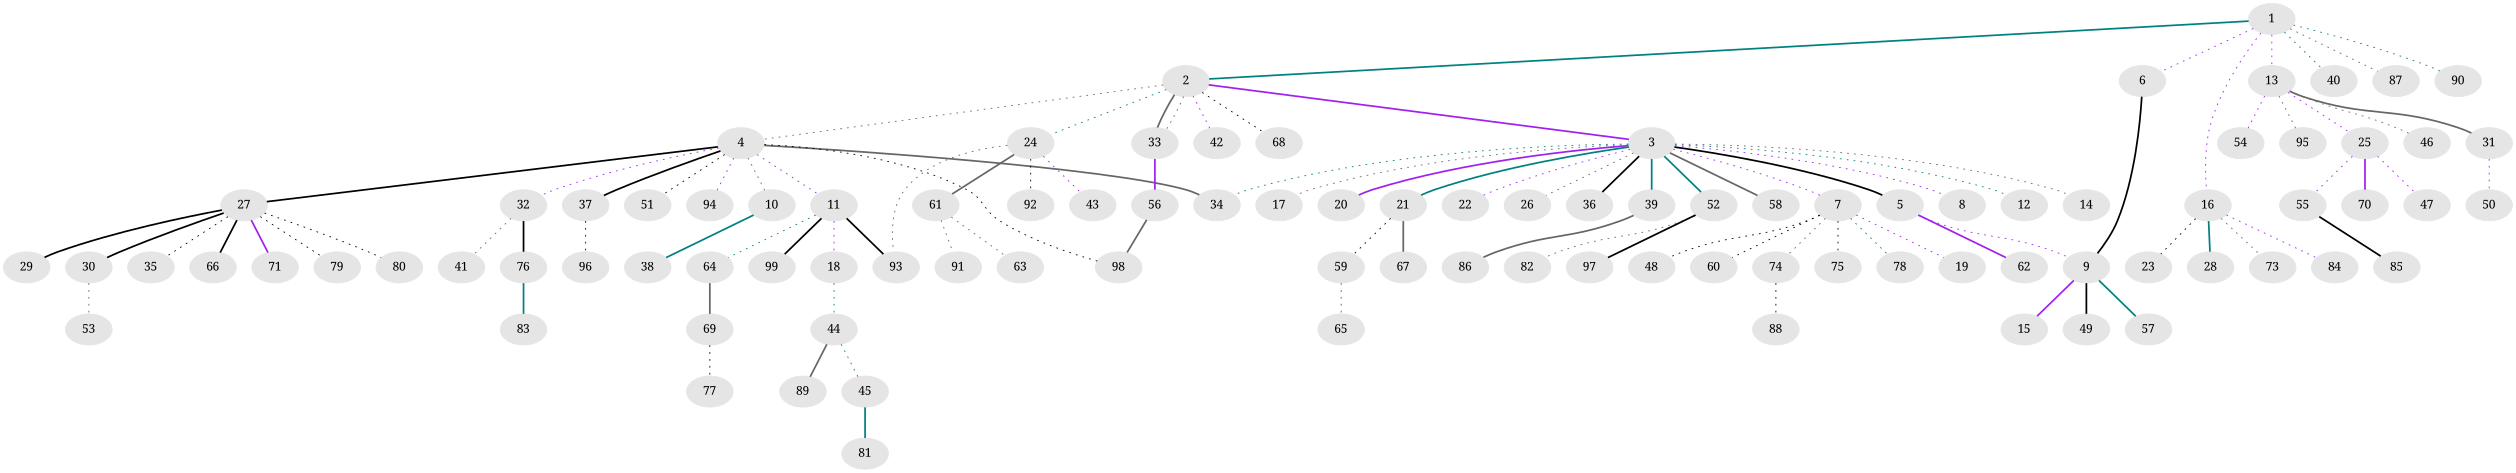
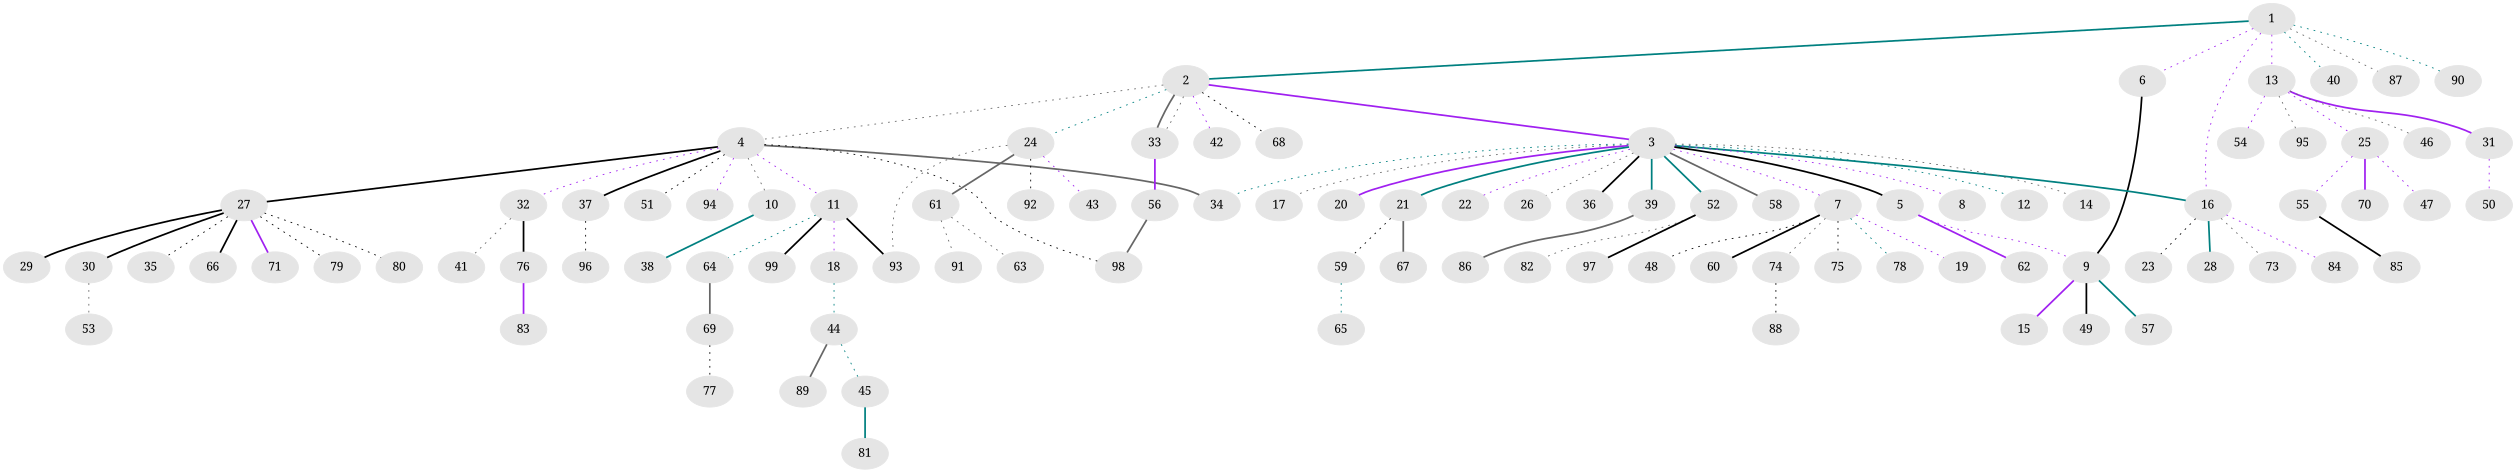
edge "13" -- "31": color gray40 -> purple
edge "3" -- "16": added
edge "7" -- "60": style dotted -> bold
edge "76" -- "83": color teal -> purple
